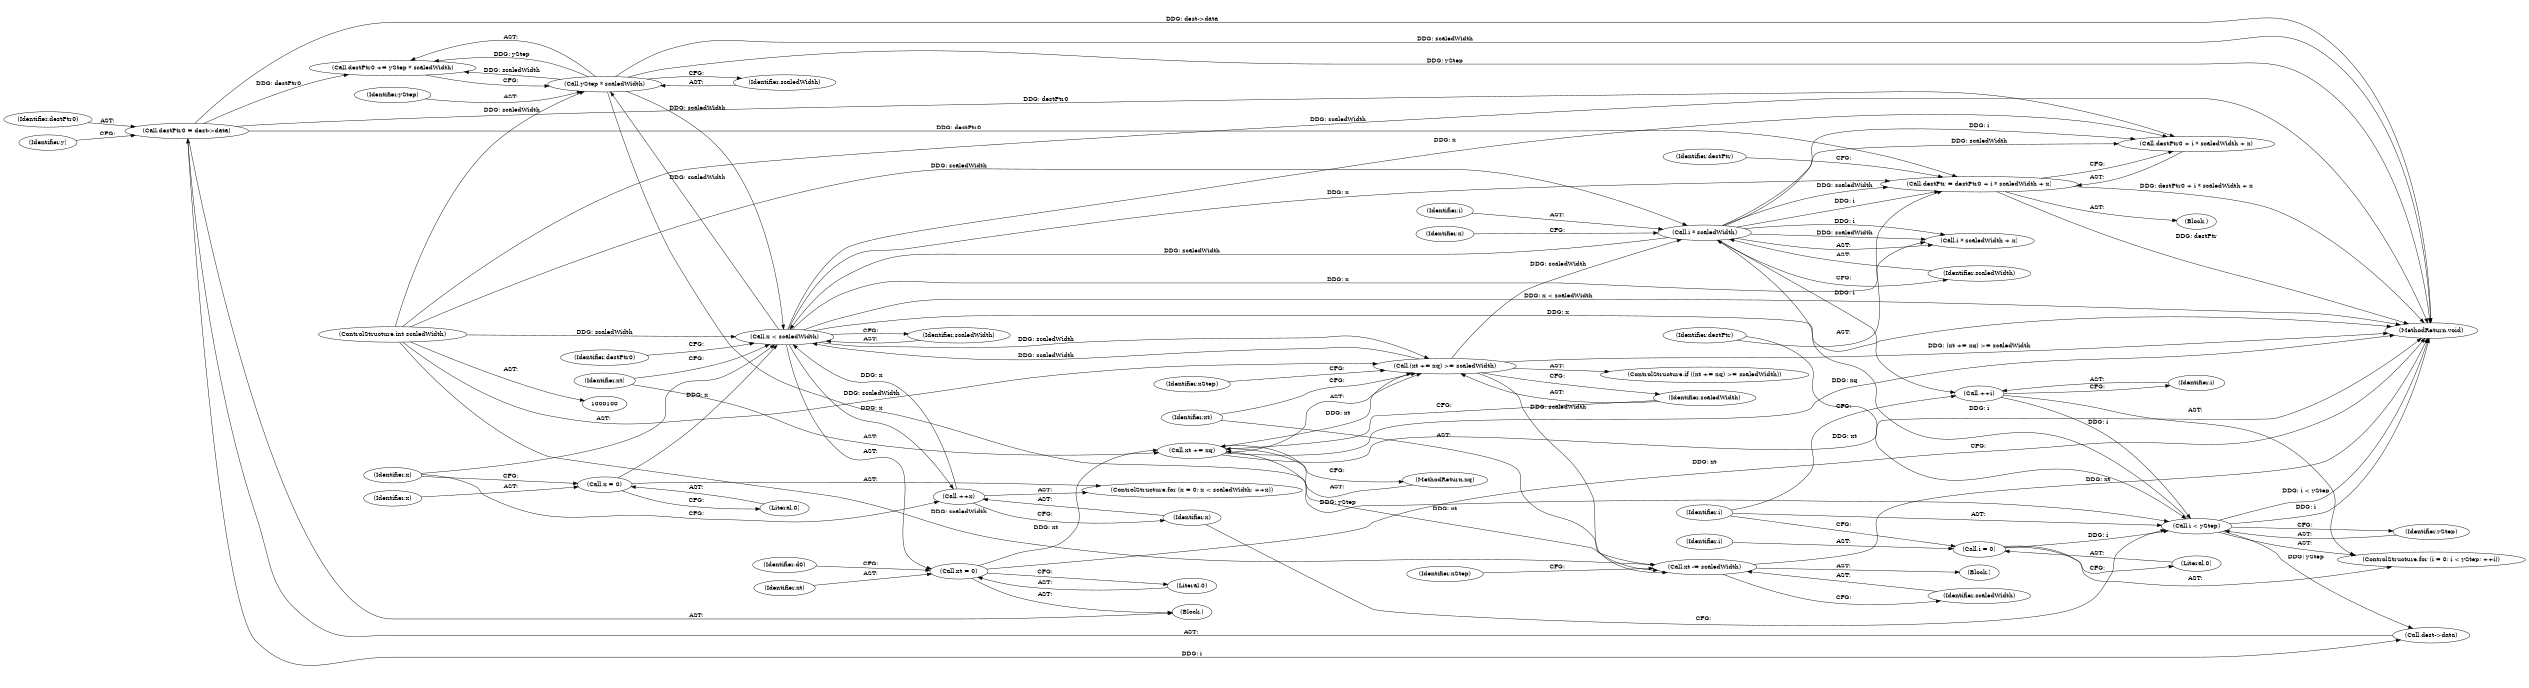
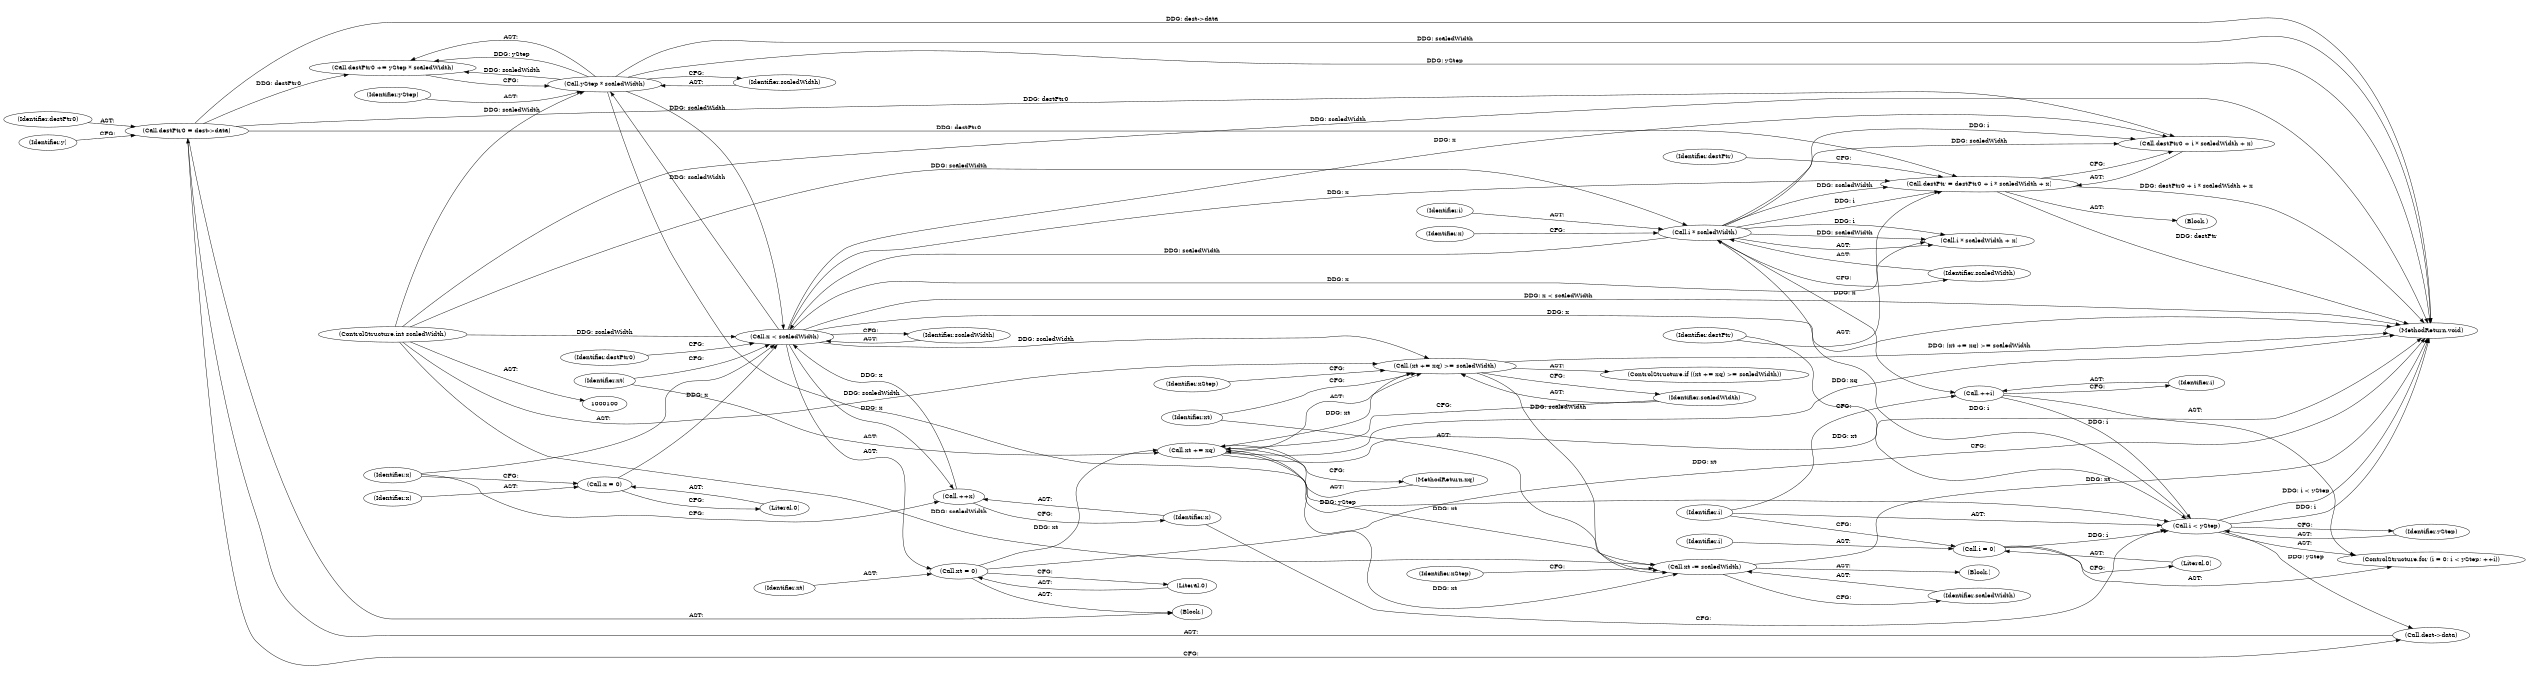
edge "(Call,(xt += xq) >= scaledWidth)" -> "(Call,i * scaledWidth)": removed, label "DDG: scaledWidth"
edge "(Call,i * scaledWidth)" -> "(Call,++i)": label "DDG: i" -> "DDG: x"
edge "(Call,(xt += xq) >= scaledWidth)" -> "(Call,x < scaledWidth)": removed, label "DDG: scaledWidth"
node "(ControlStructure,for (x = 0; x < scaledWidth; ++x))": removed
node "(Identifier,d0)": removed
edge "(Call,xt += xq)" -> "(Call,xt -= scaledWidth)": added, label "DDG: xt"
edge "(Call,destPtr0 = dest->data)" -> "(Call,dest->data)": label "DDG: i" -> "CFG: "
